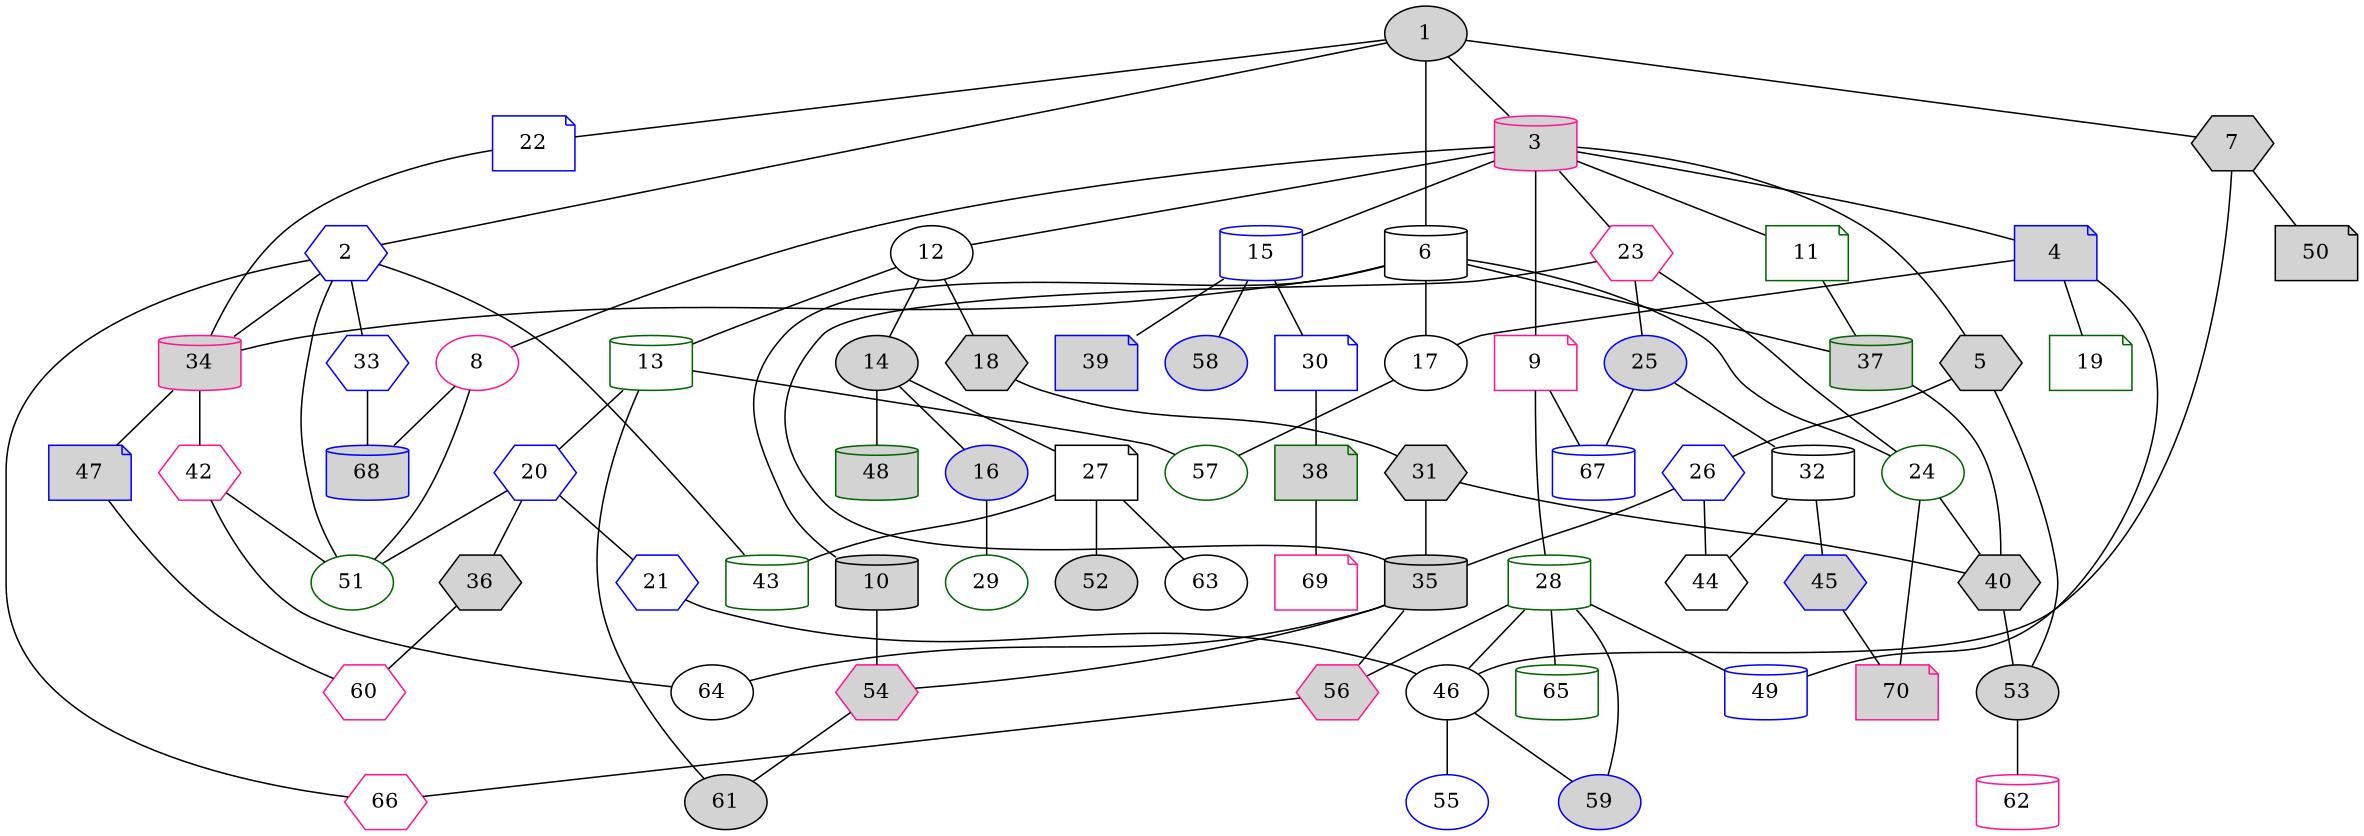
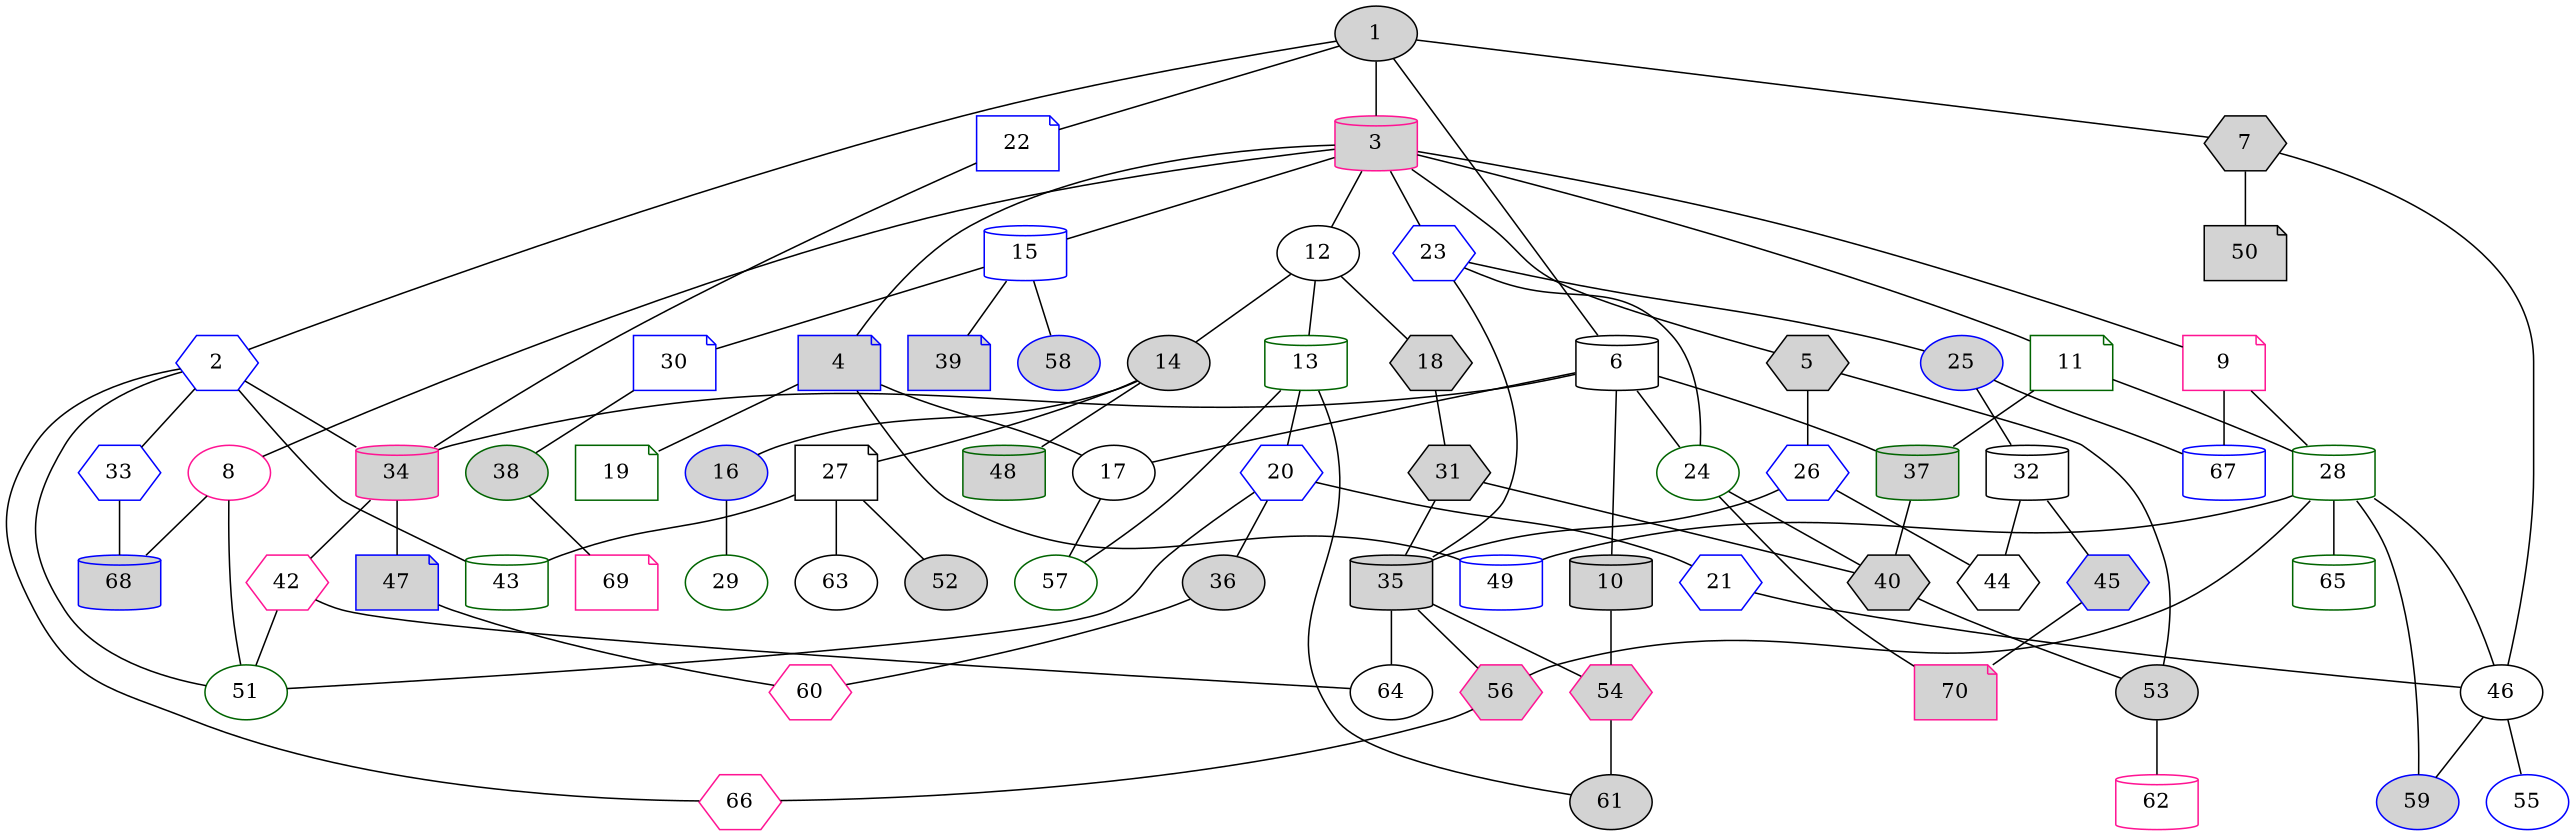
node "23": color deeppink -> blue
edge "11" -- "28": added
node "38": shape note -> ellipse
node "36": shape hexagon -> ellipse
